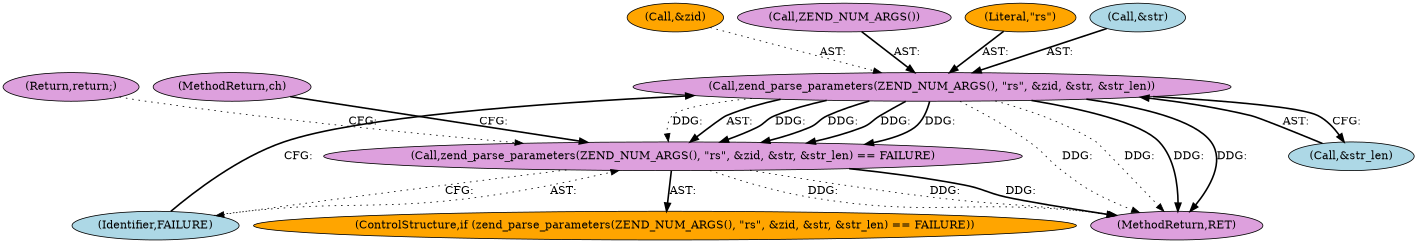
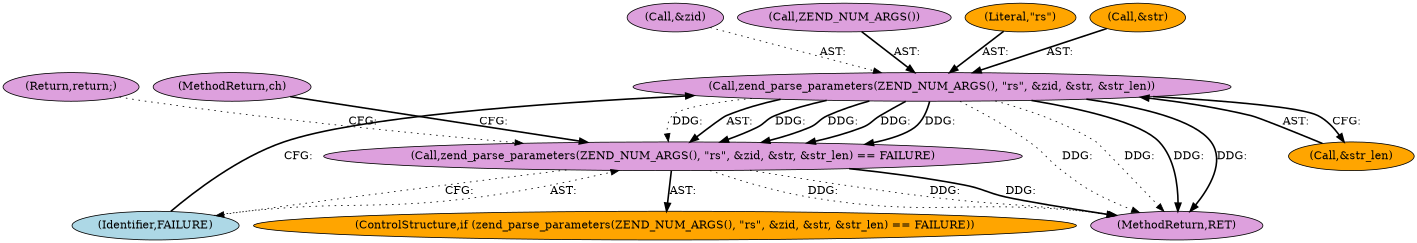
node "(Call,&zid)": fillcolor orange -> plum
node "(Call,&str)": fillcolor lightblue -> orange
node "(Call,&str_len)": fillcolor lightblue -> orange
